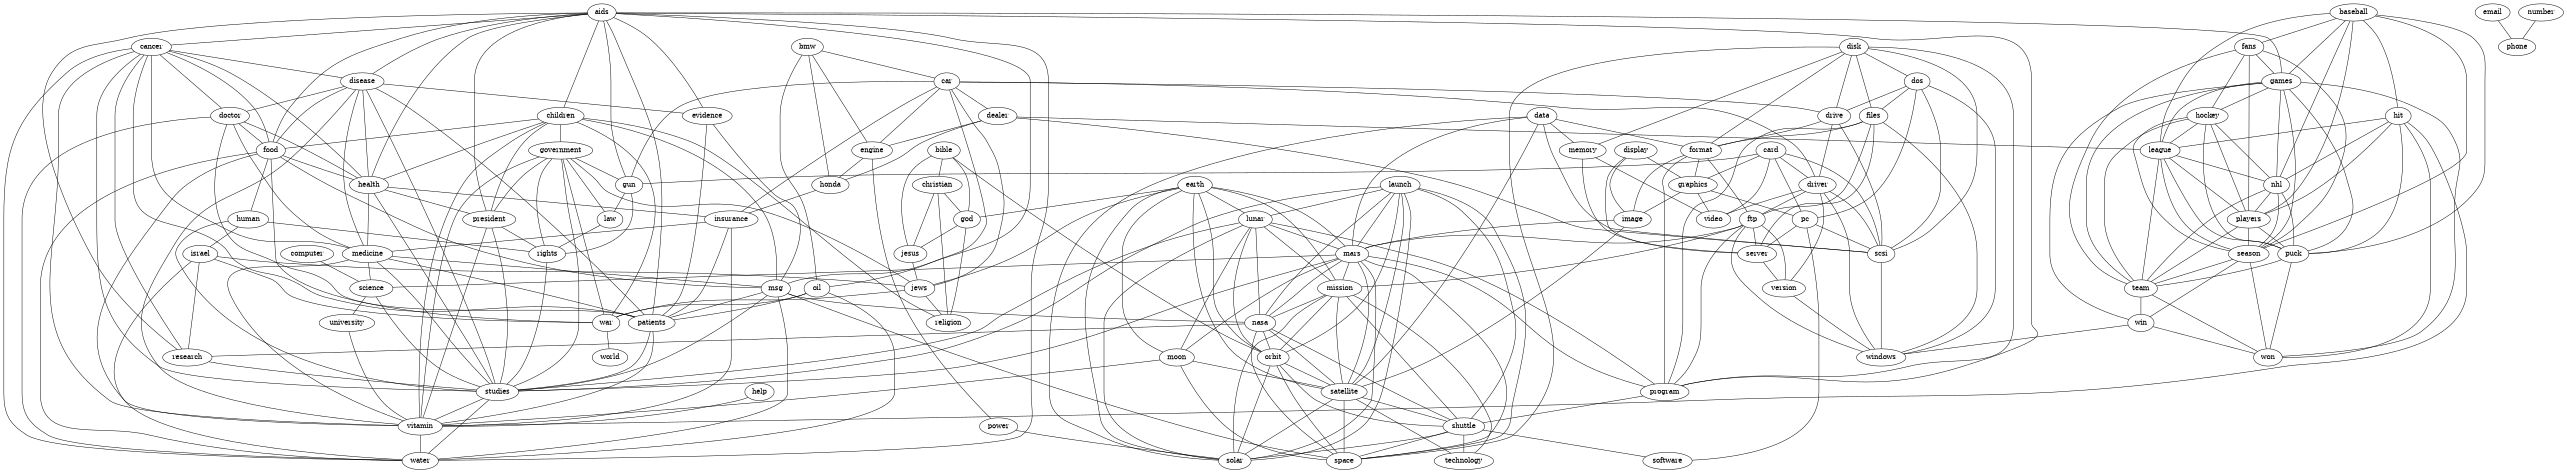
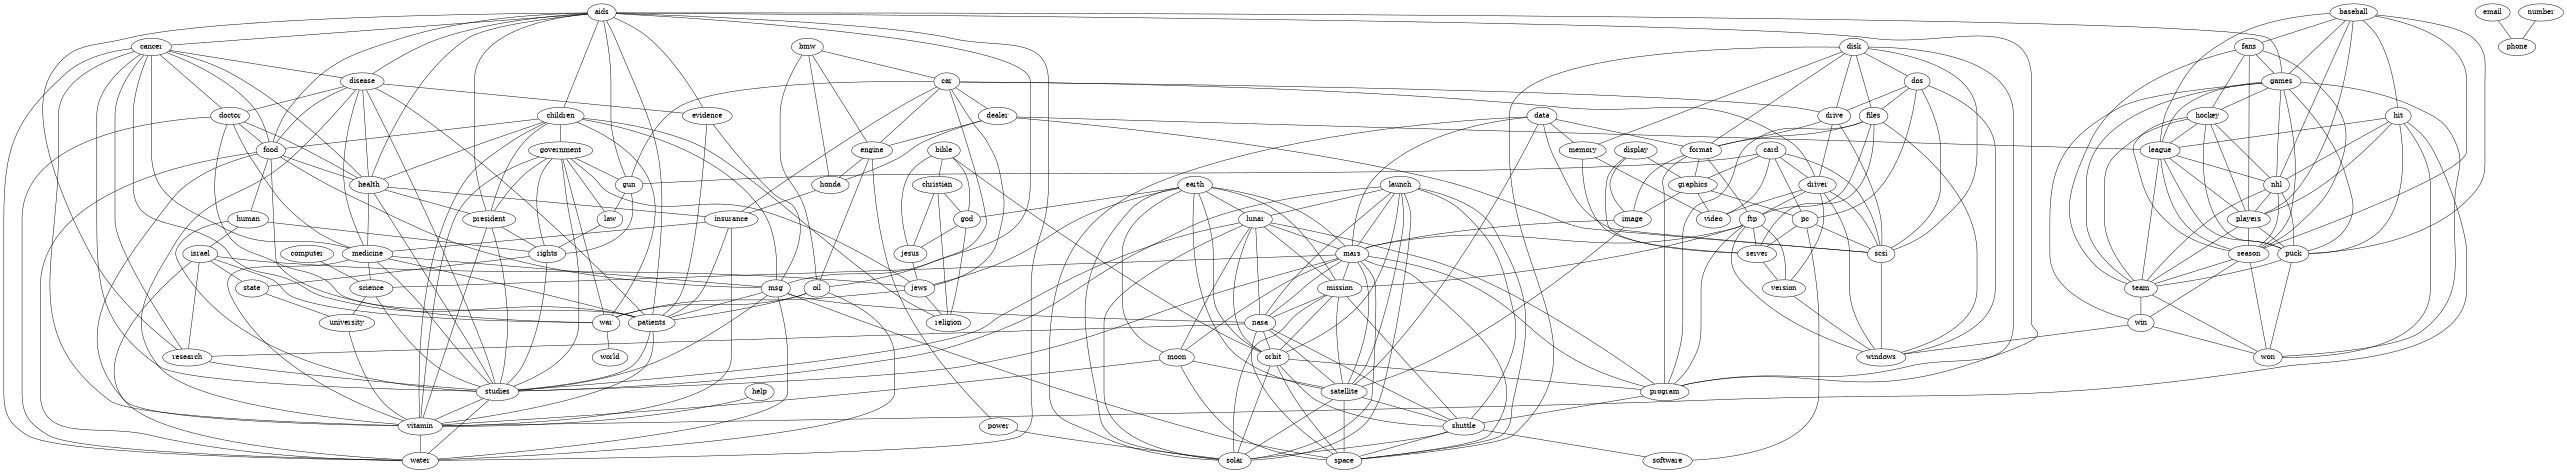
edge "engine" -- "oil": added
node "state": added
edge "orbit" -- "satellite": now "orbit" -- "program"
node "technology": removed
